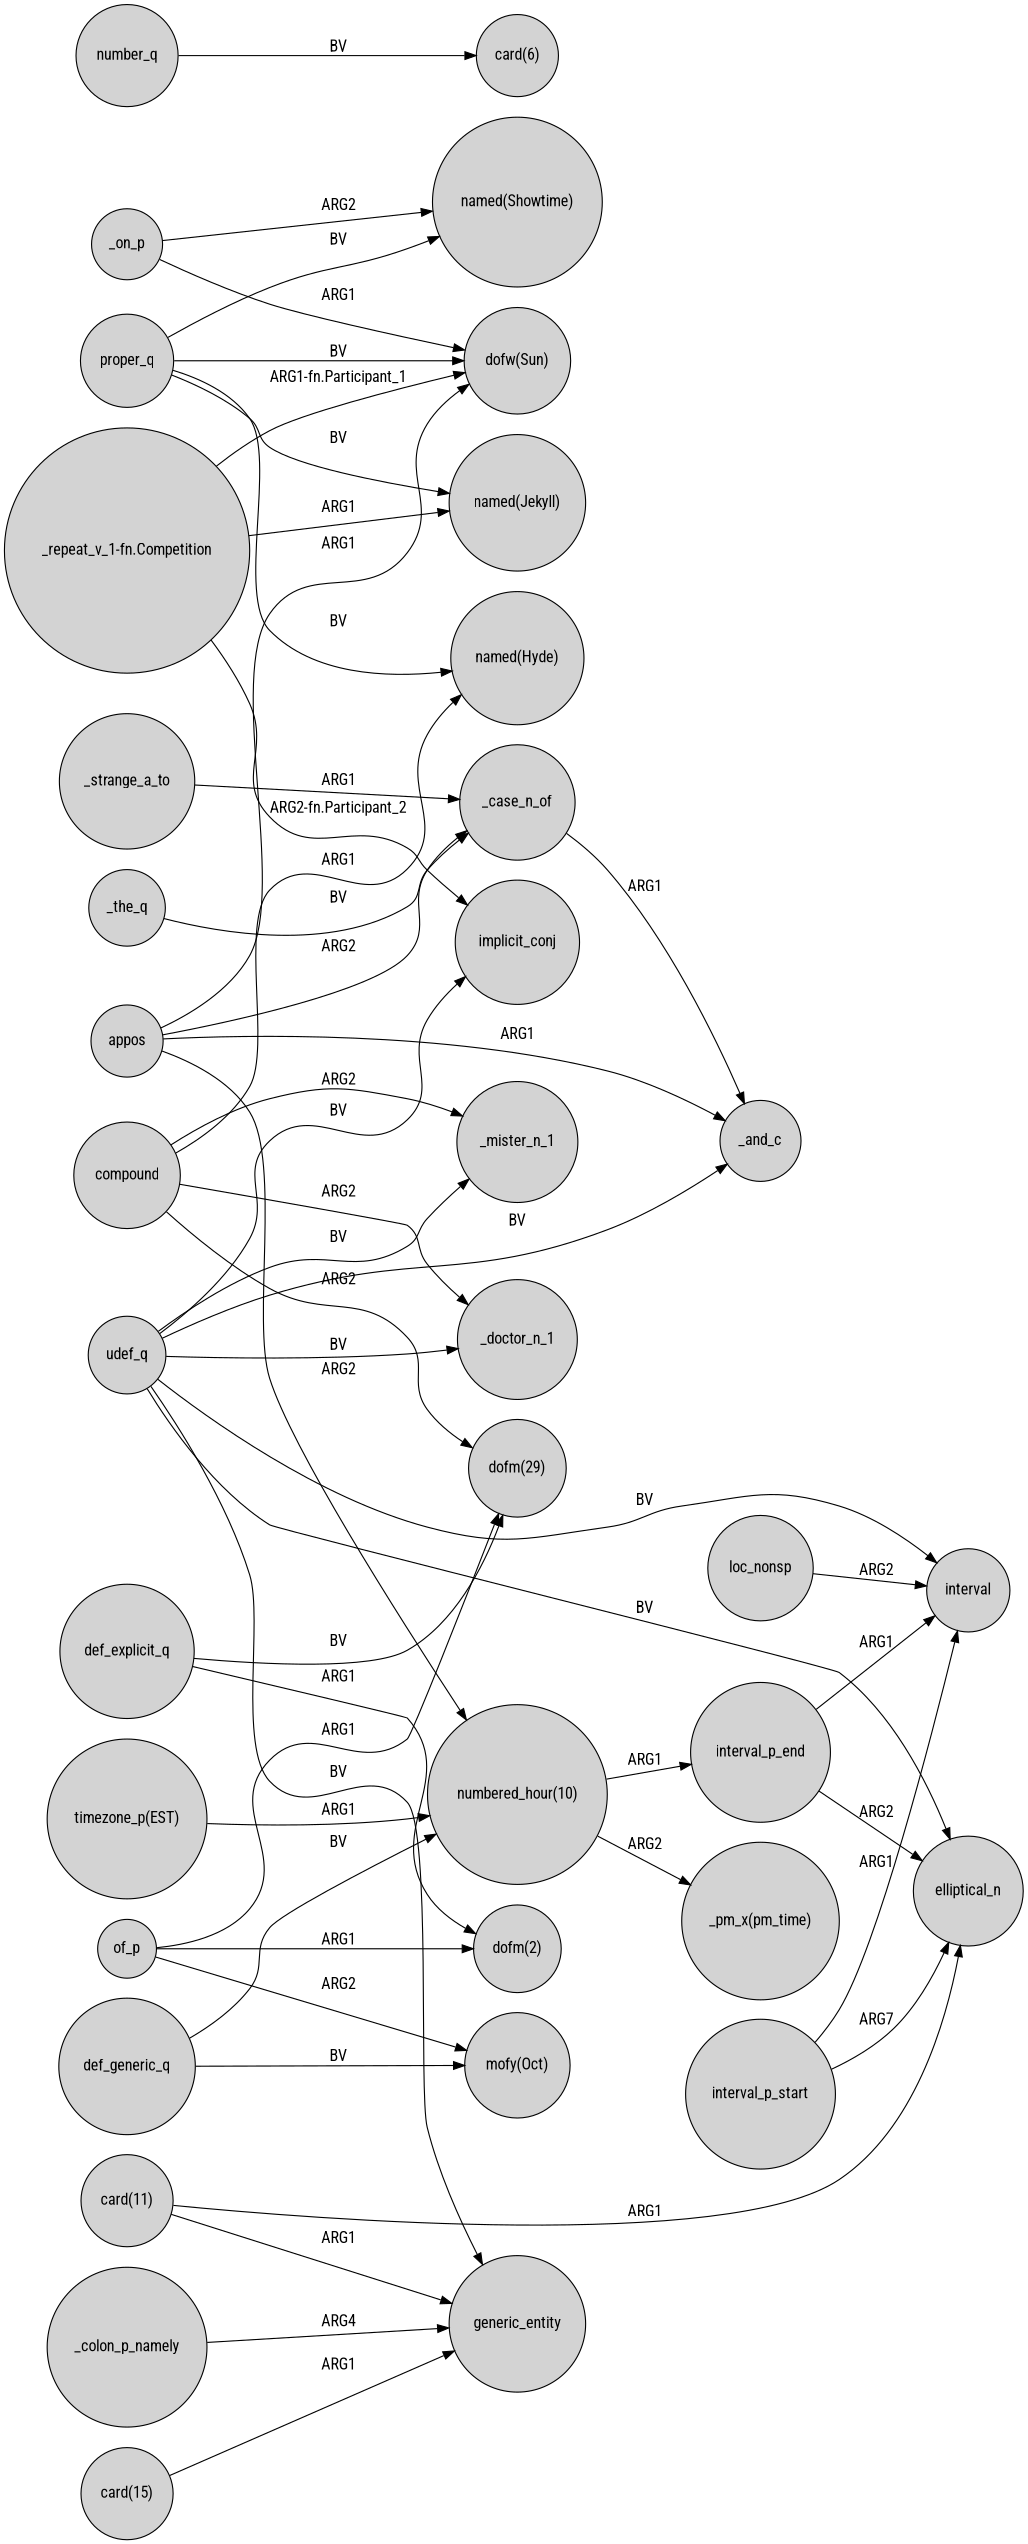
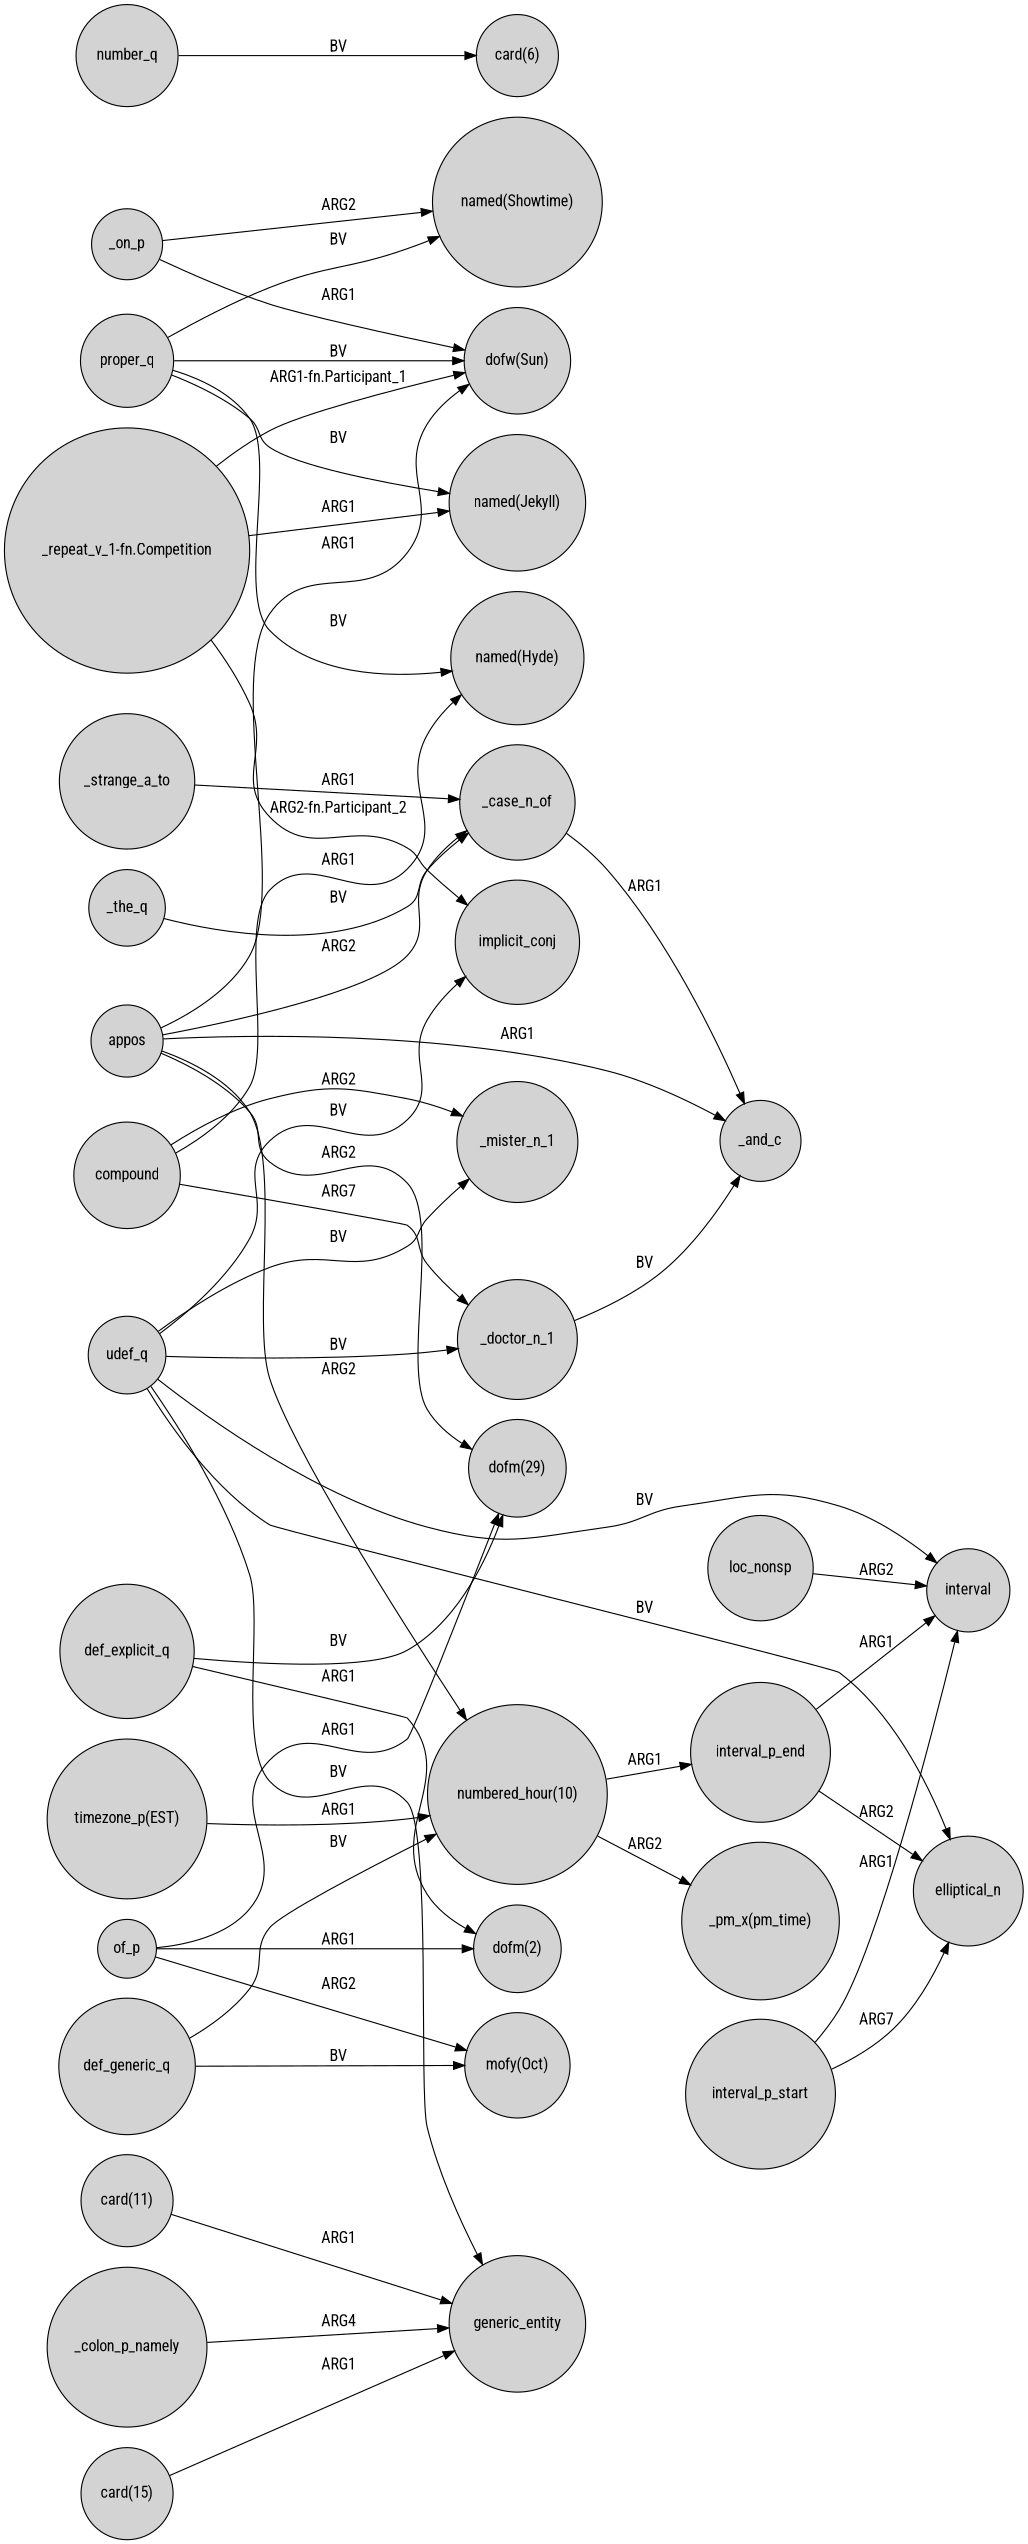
edge "compound" -> "_doctor_n_1": label "ARG2" -> "ARG7"
edge "udef_q" -> "_and_c": now "_doctor_n_1" -> "_and_c"
edge "compound" -> "dofm(29)": now "appos" -> "dofm(29)"
edge "card(11)" -> "elliptical_n": removed, label "ARG1"
